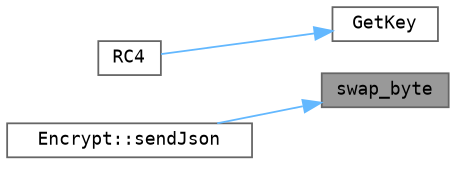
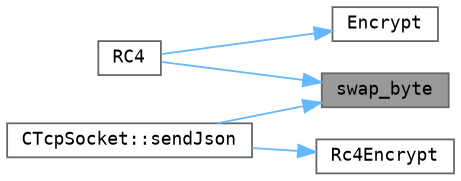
node "GetKey": label "GetKey" -> "Encrypt"
edge "RC4" -> "swap_byte": added
node "Encrypt::sendJson": label "Encrypt::sendJson" -> "CTcpSocket::sendJson"
node "Rc4Encrypt": added
